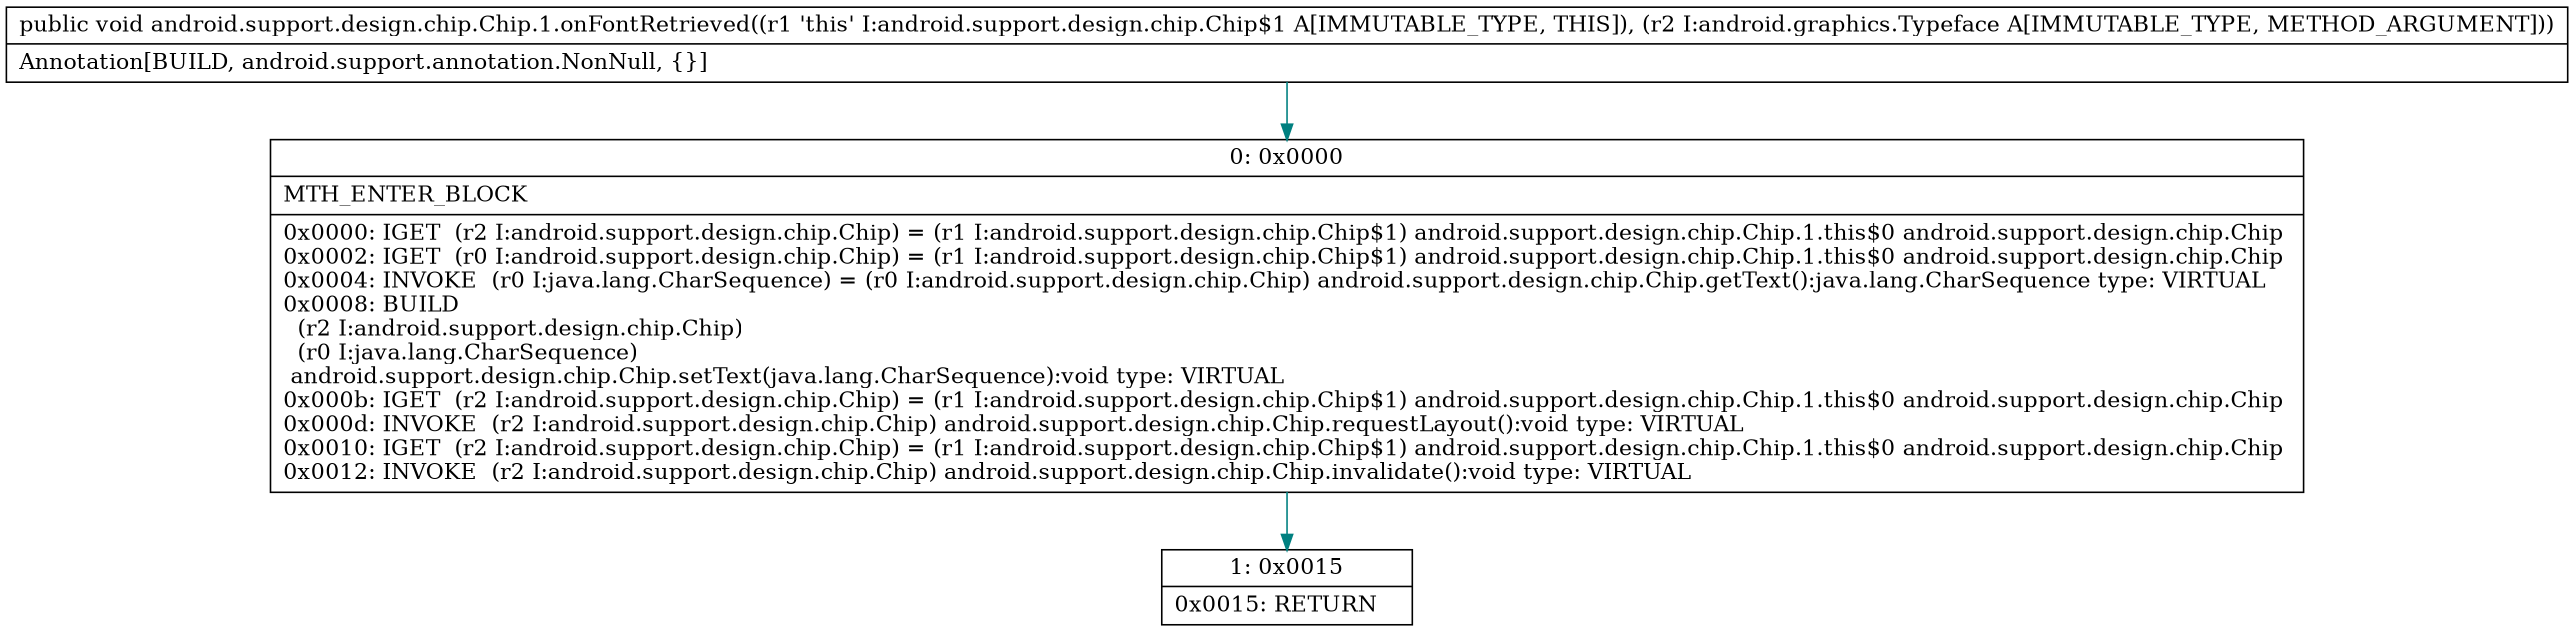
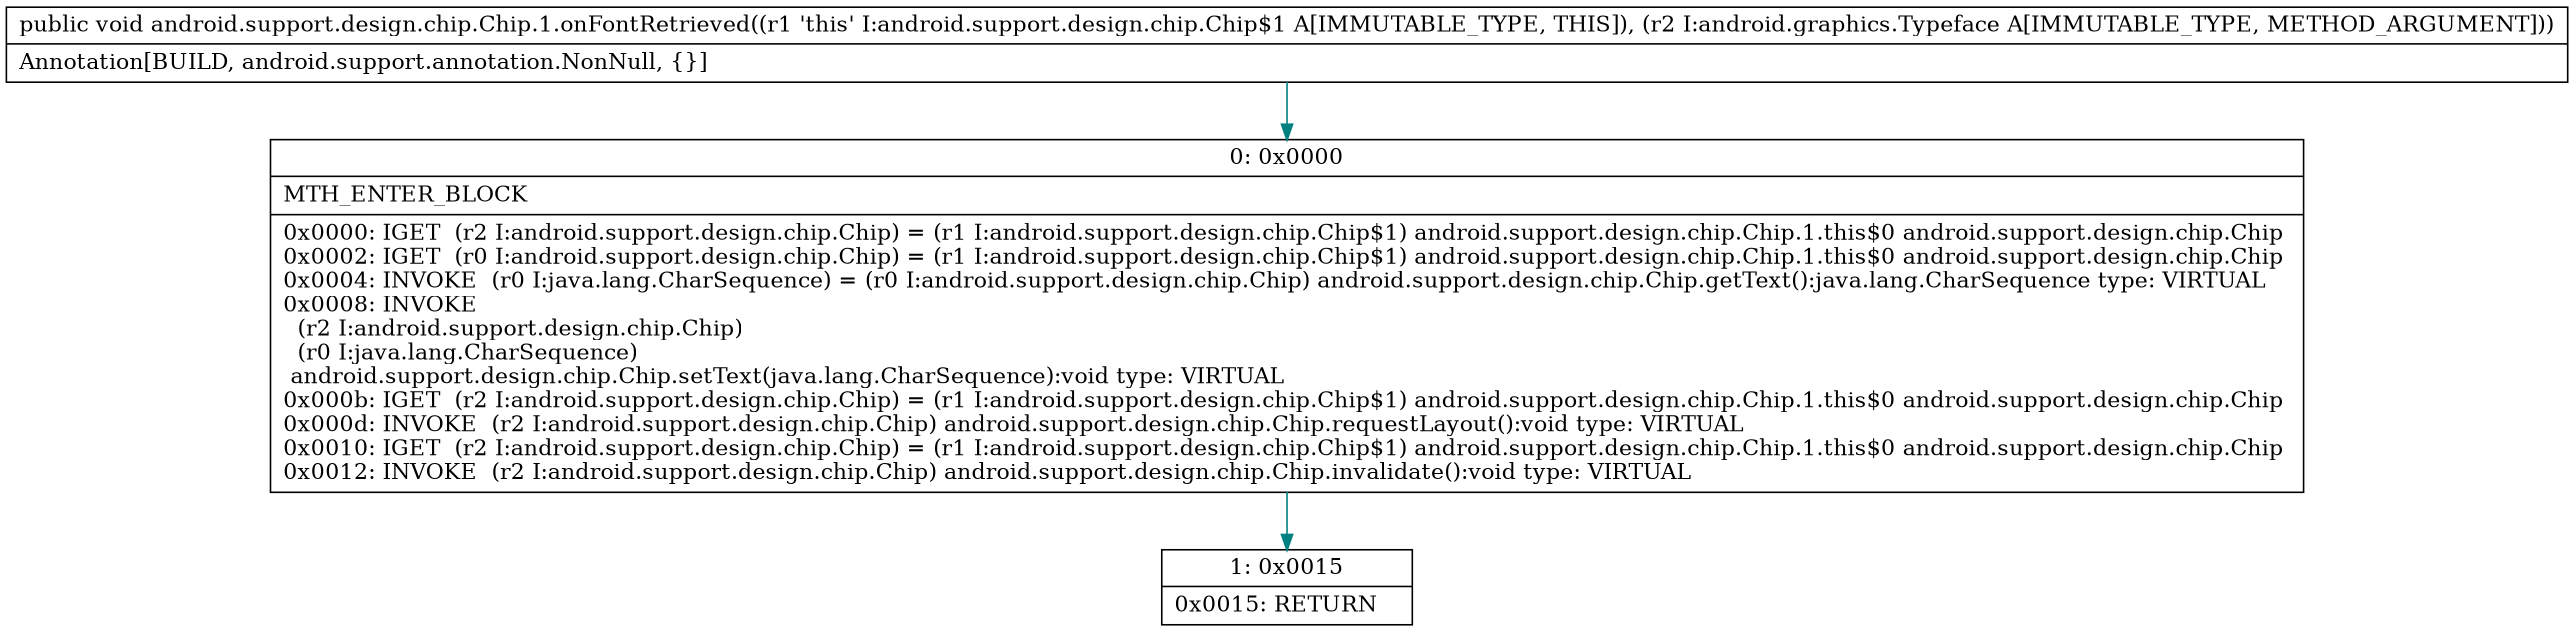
node "0: 0x0000": text "0x0008: BUILD" -> "0x0008: INVOKE"
